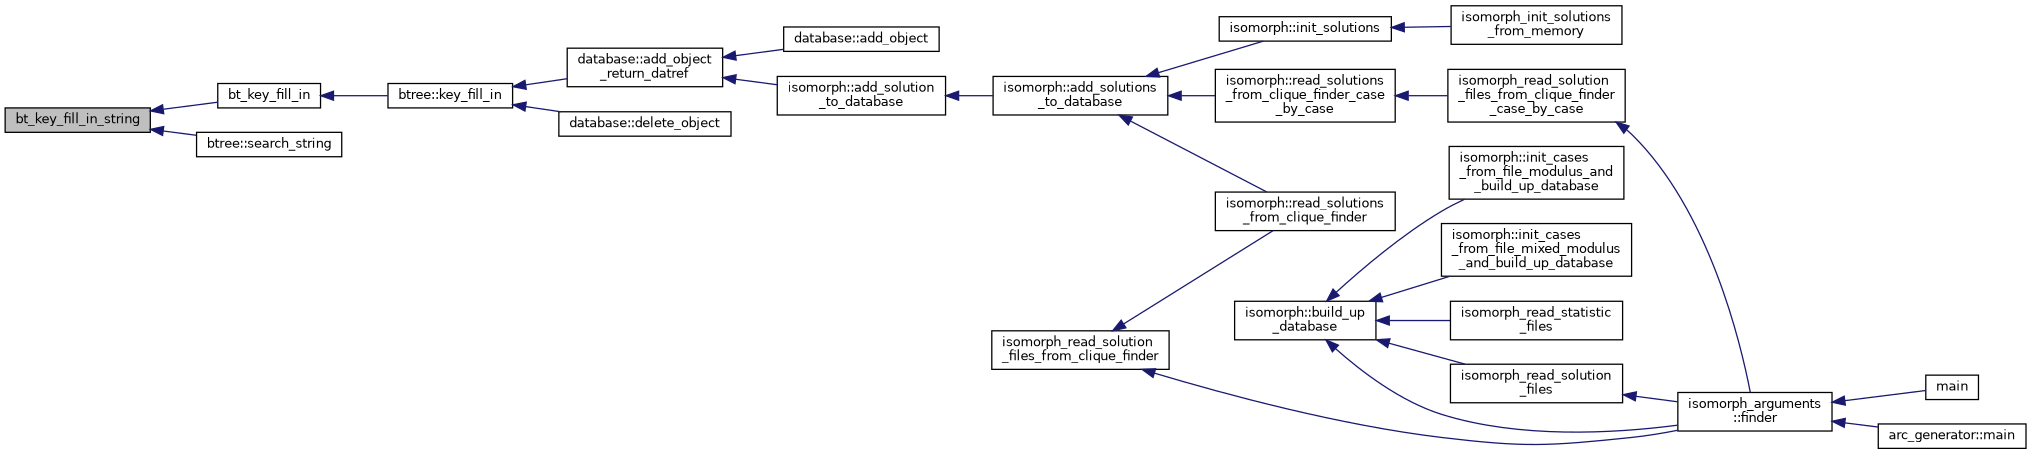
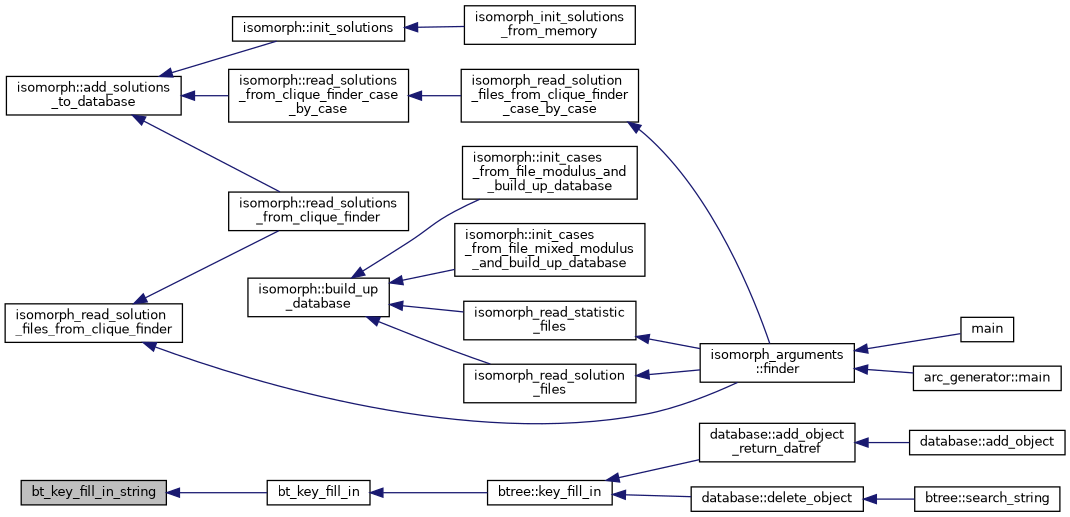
node "isomorph::add_solution _to_database": removed
edge "btree::search_string" -> "bt_key_fill_in_string": now "btree::search_string" -> "database::delete_object"
edge "isomorph_arguments ::finder" -> "isomorph::build_up _database": now "isomorph_arguments ::finder" -> "isomorph_read_statistic _files"
